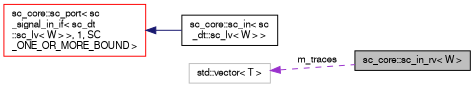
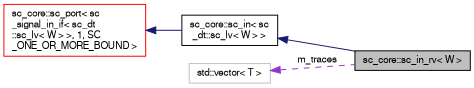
edge "sc_core::sc_in_rv< W >" -> "sc_core::sc_in< sc _dt::sc_lv< W > >": added
